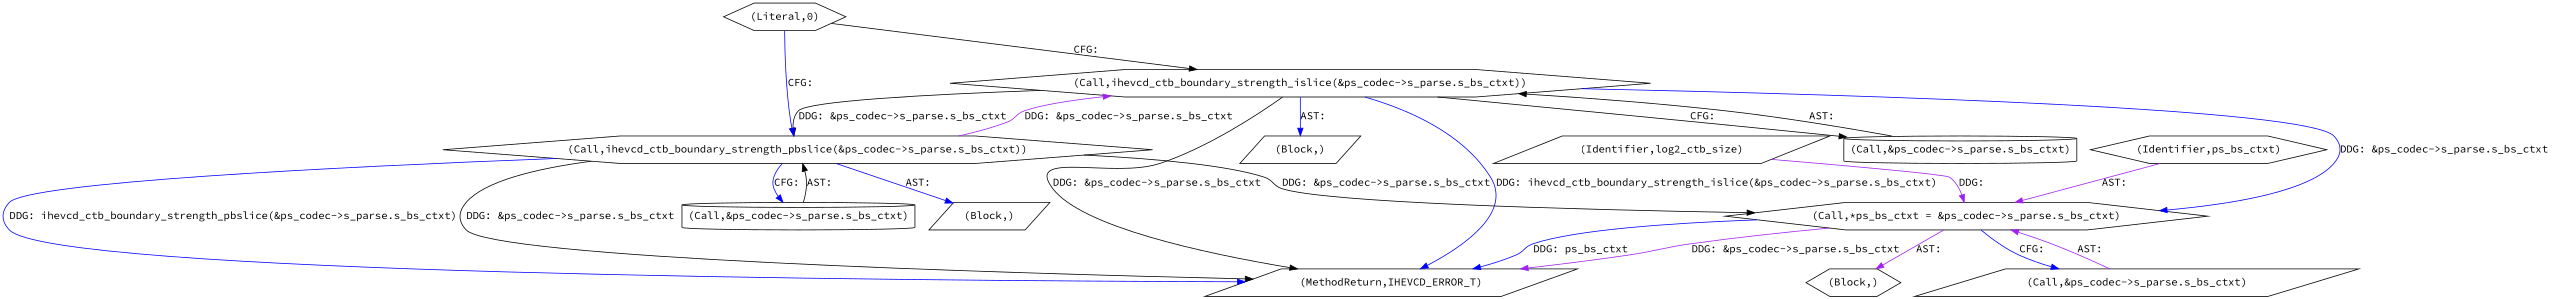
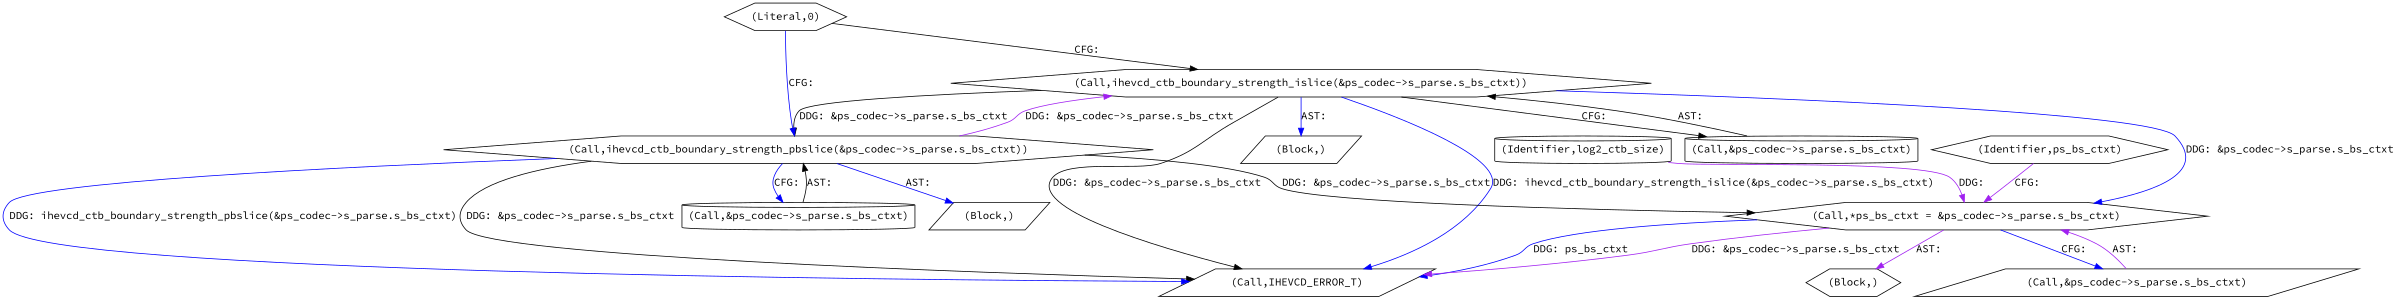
node "(Identifier,log2_ctb_size)": shape parallelogram -> cylinder
edge "(Identifier,ps_bs_ctxt)" -> "(Call,*ps_bs_ctxt = &ps_codec->s_parse.s_bs_ctxt)": label "AST: " -> "CFG: "
node "(MethodReturn,IHEVCD_ERROR_T)": label "(MethodReturn,IHEVCD_ERROR_T)" -> "(Call,IHEVCD_ERROR_T)"
